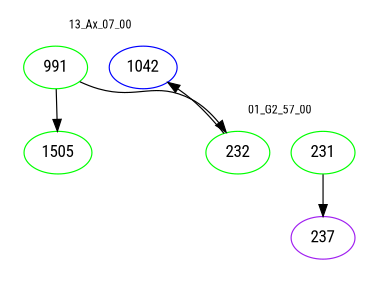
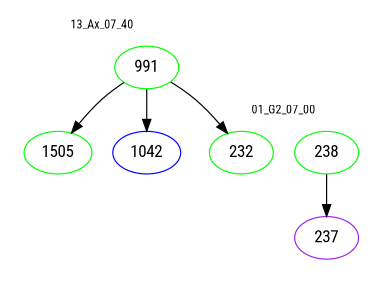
cluster "13_Ax_07_00": label "13_Ax_07_00" -> "13_Ax_07_40"
edge "232" -> "1042": now "991" -> "1042"
cluster "01_G2_57_00": label "01_G2_57_00" -> "01_G2_07_00"
node "231": label "231" -> "238"
